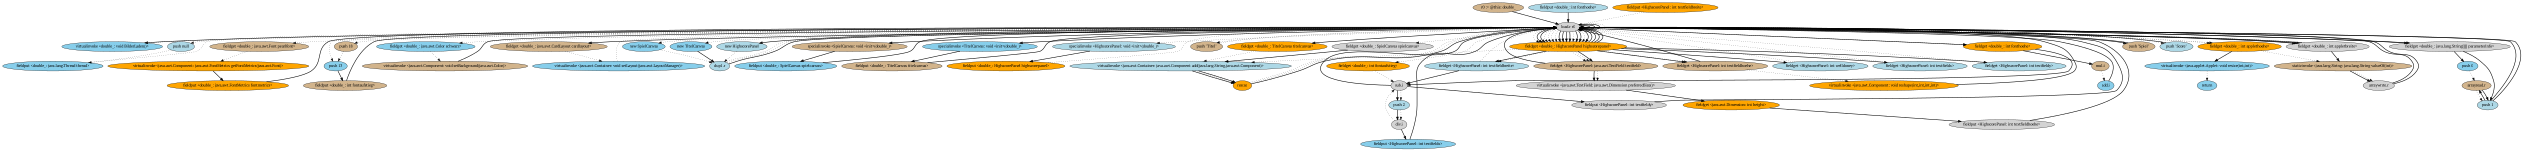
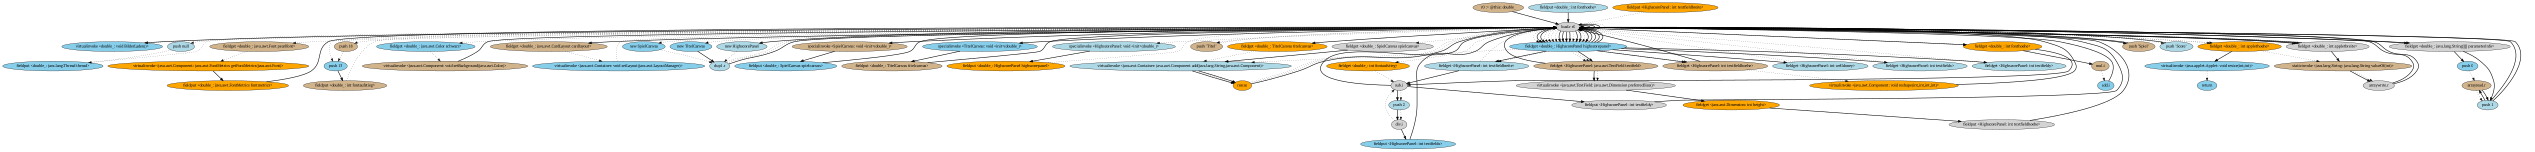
edge "fieldput <double_: int fontaufstieg>" -> "load.r r0": style bold -> dotted
node "fieldget <double_: HighscorePanel highscorepanel>": fillcolor orange -> skyblue
